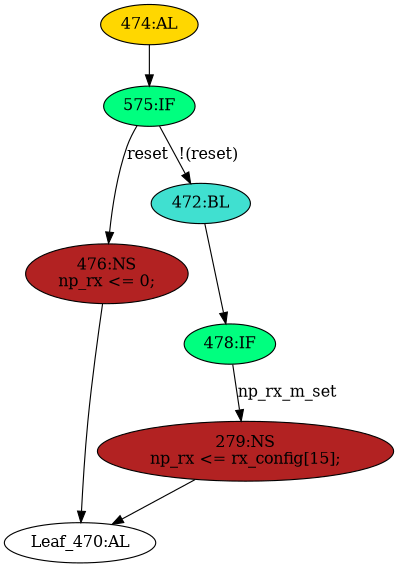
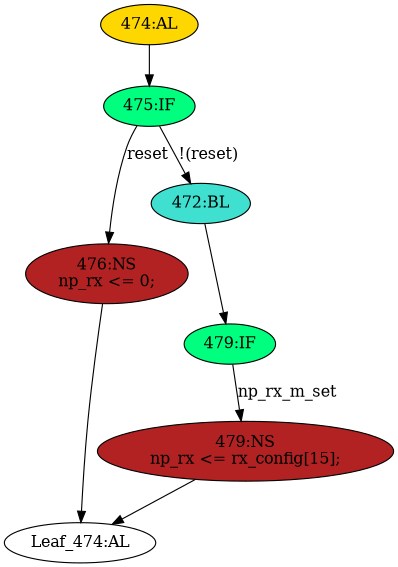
node "575:IF": label "575:IF" -> "475:IF"
node "478:IF": label "478:IF" -> "479:IF"
node "279:NS np_rx <= rx_config[15];": label "279:NS np_rx <= rx_config[15];" -> "479:NS np_rx <= rx_config[15];"
node "Leaf_470:AL": label "Leaf_470:AL" -> "Leaf_474:AL"
